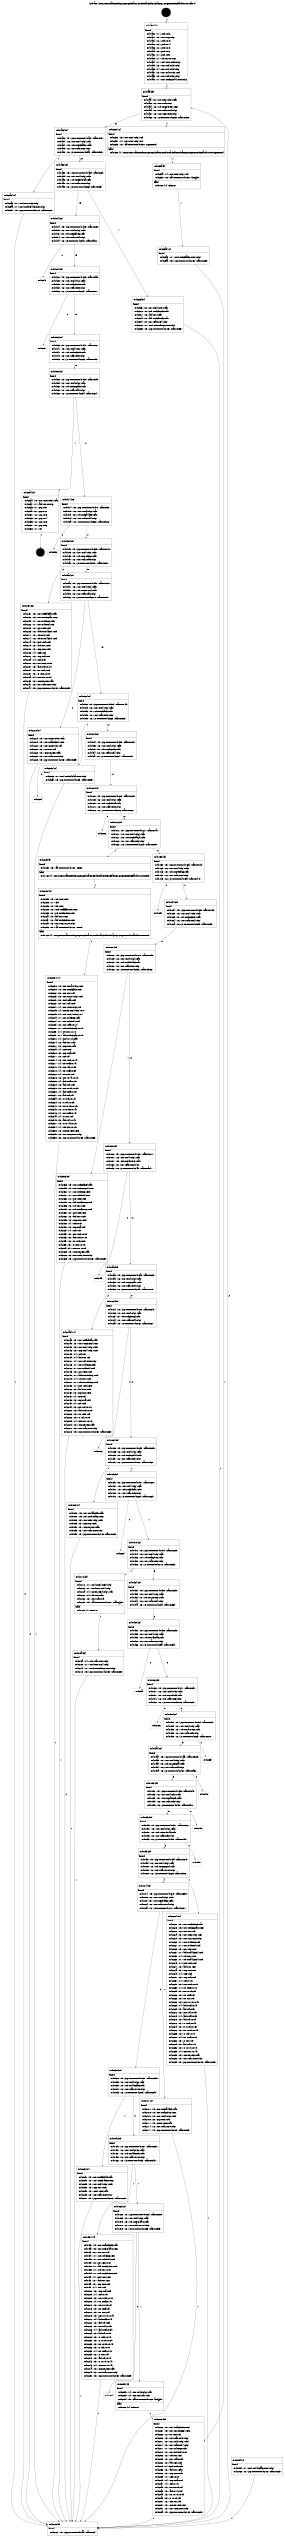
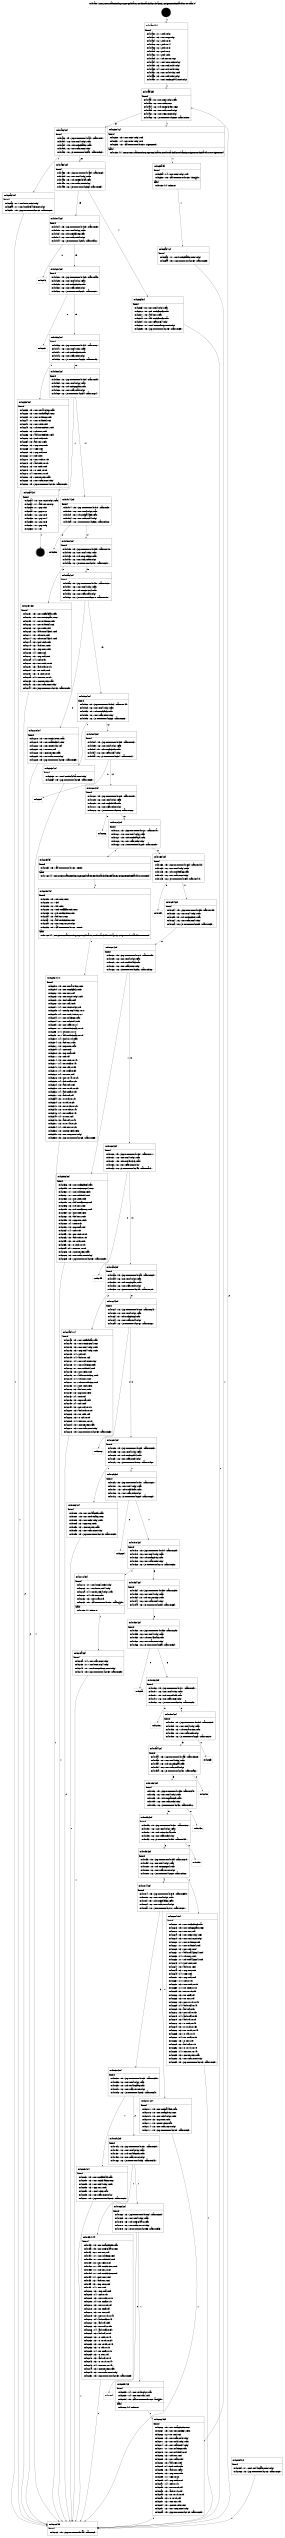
node "0x402233 [88]": added
edge "0x402218 [27]" -> "0x4023e4": now "0x401be4 [28]" -> "0x4023e4"
